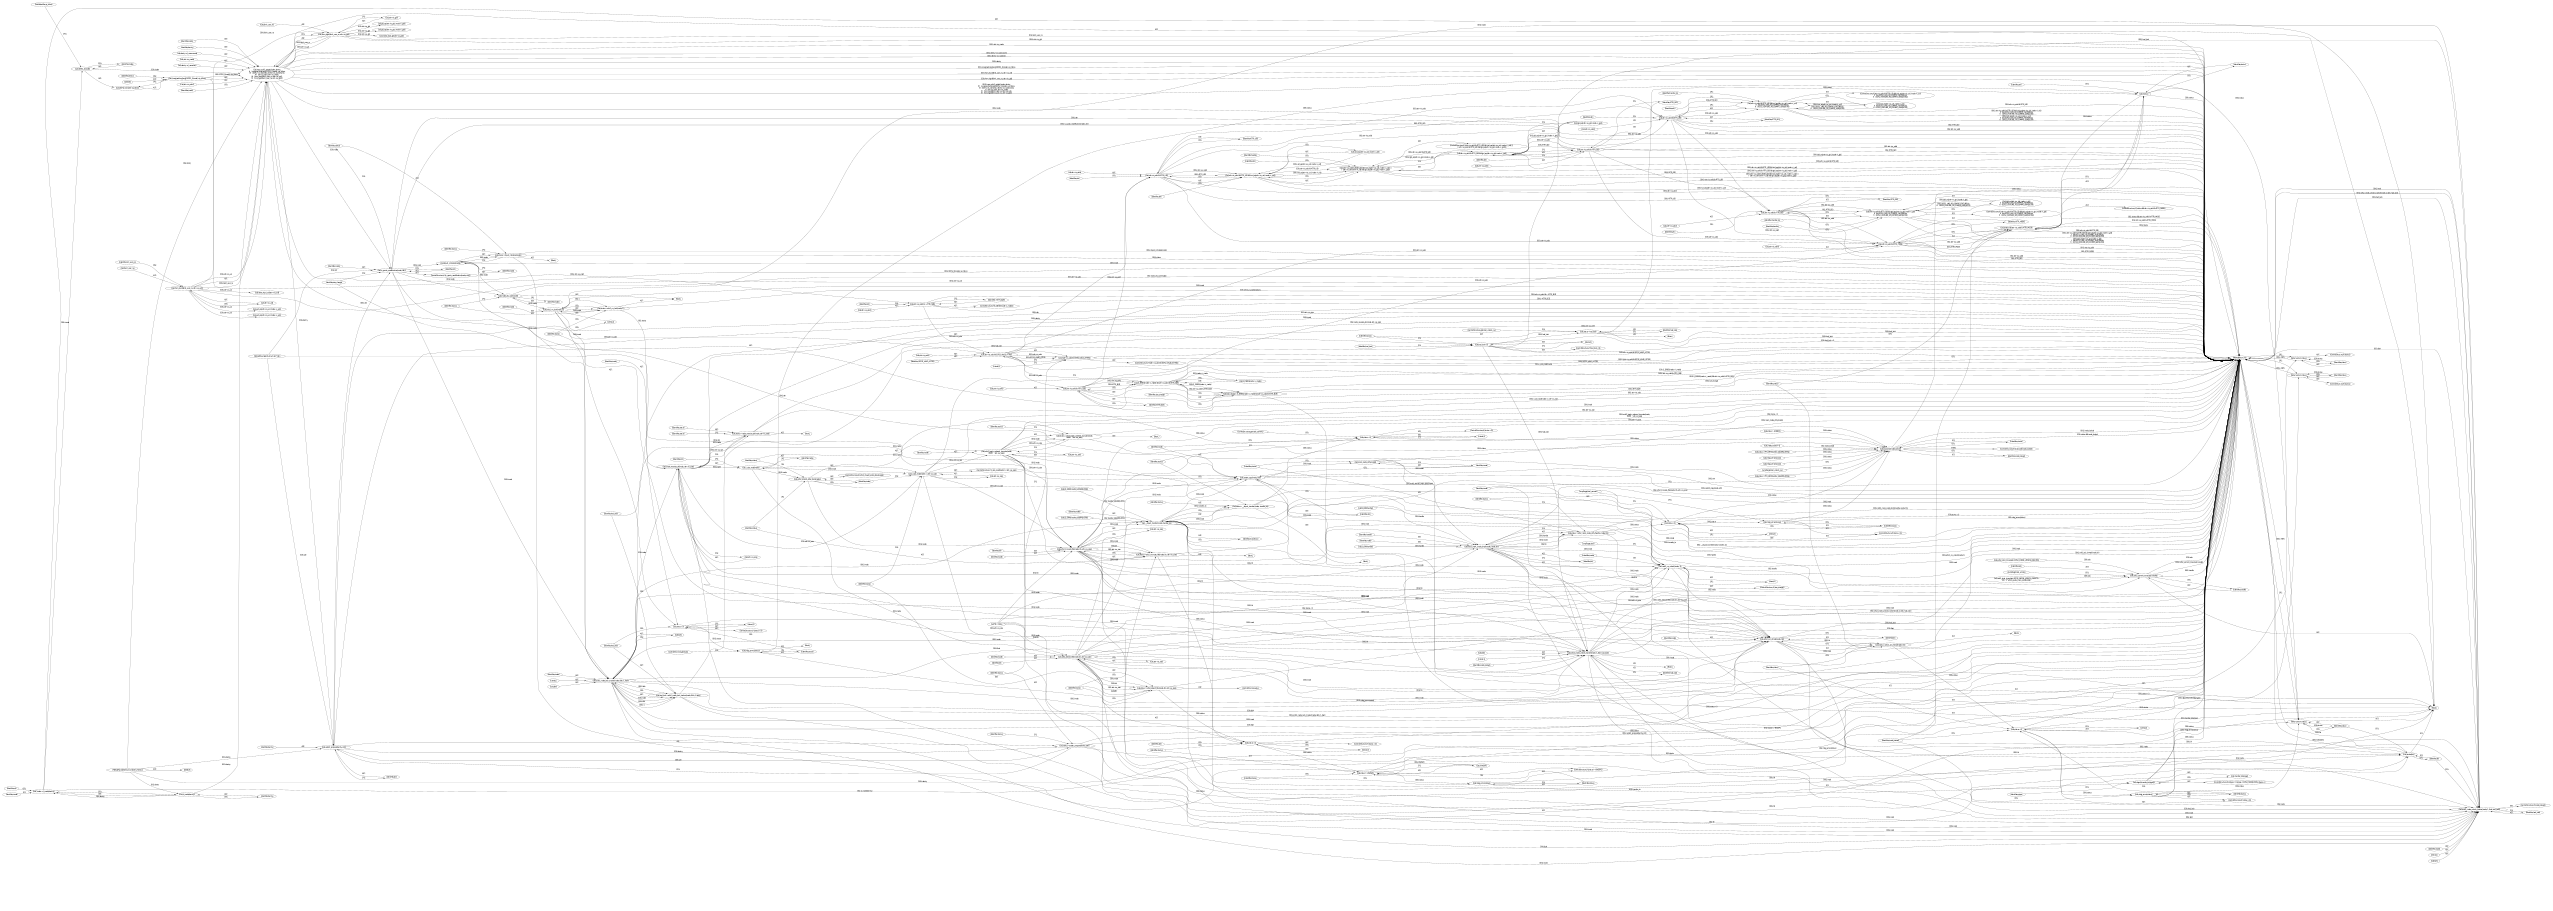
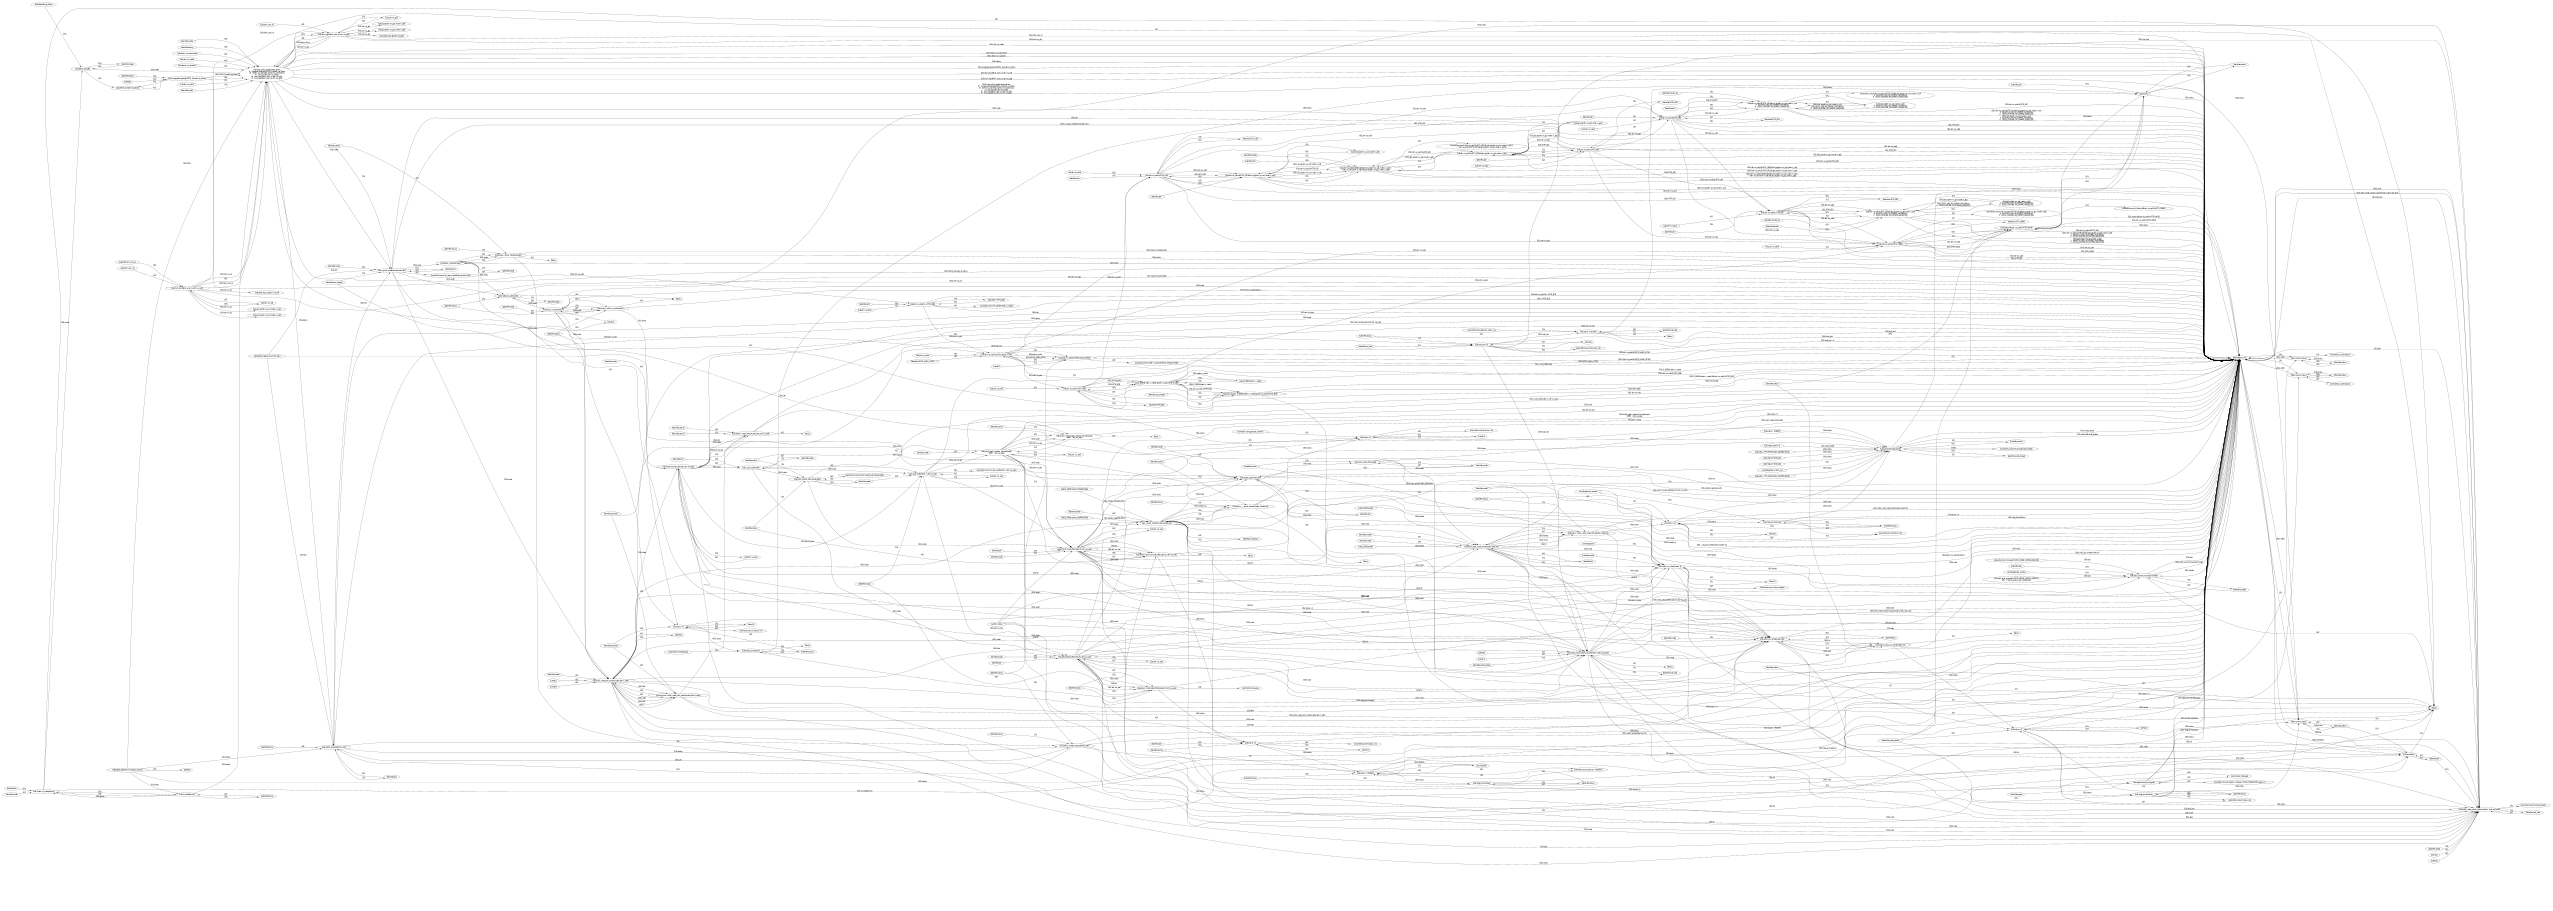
edge "(Call,status = ocfs2_extend_file(inode, bh, attr->ia_size))" -> "(Call,ocfs2_extend_file(inode, bh, attr->ia_size))": label "ENOSPC: " -> "CFG: "
